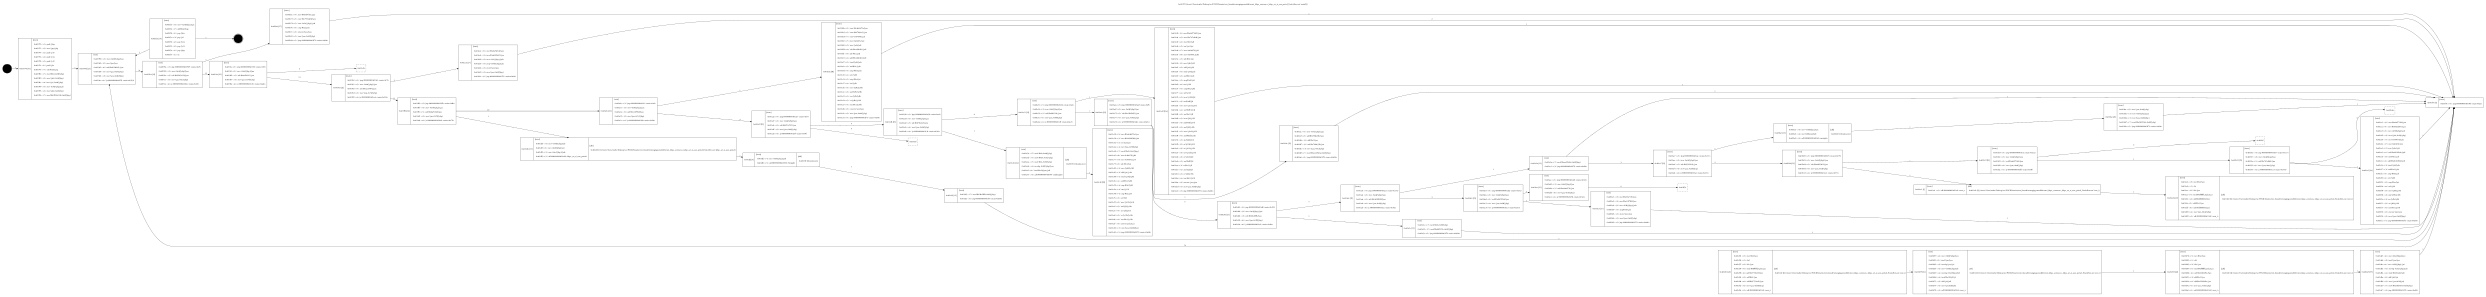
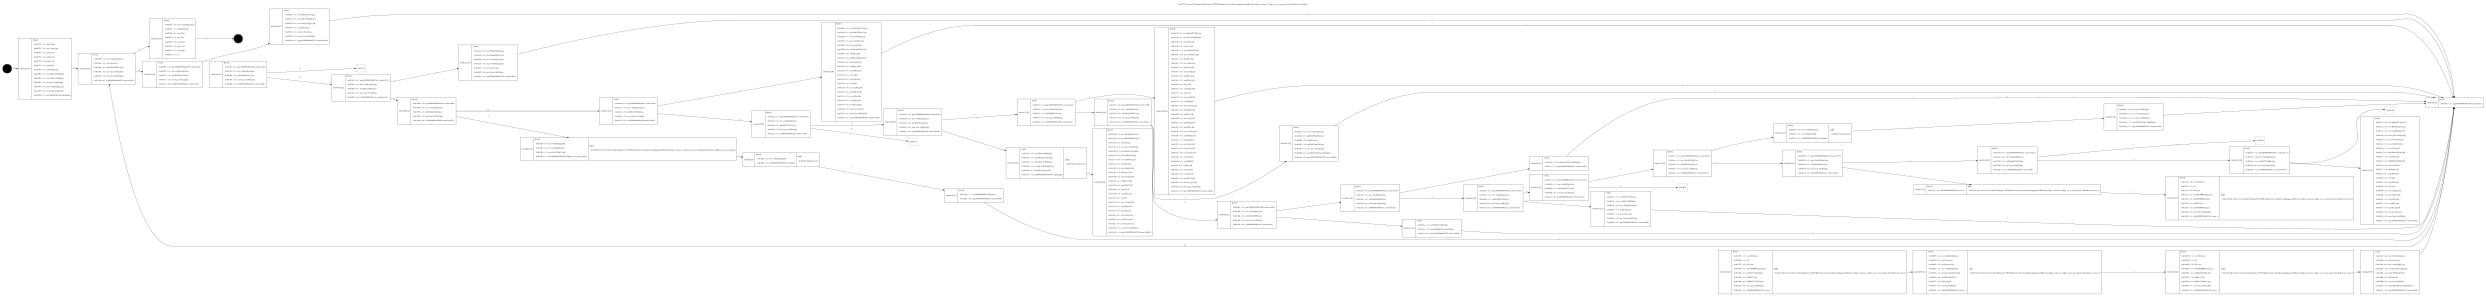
edge "0x401f23 [19]" -> "0x40199d [23]": reversed
edge "0x4019b4 [22]" -> "0x4019ca [22]": removed, label "13"
edge "0x401ec5 [94]" -> "0x401f76 [5]": removed, label "1"
edge "0x401cba [12]" -> "0x401ae7 [25]": now "0x401ace [25]" -> "0x401ae7 [25]"
